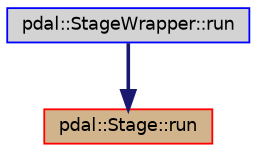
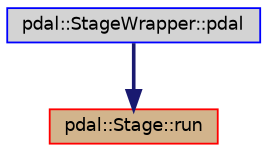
node "pdal::StageWrapper::run": label "pdal::StageWrapper::run" -> "pdal::StageWrapper::pdal"
